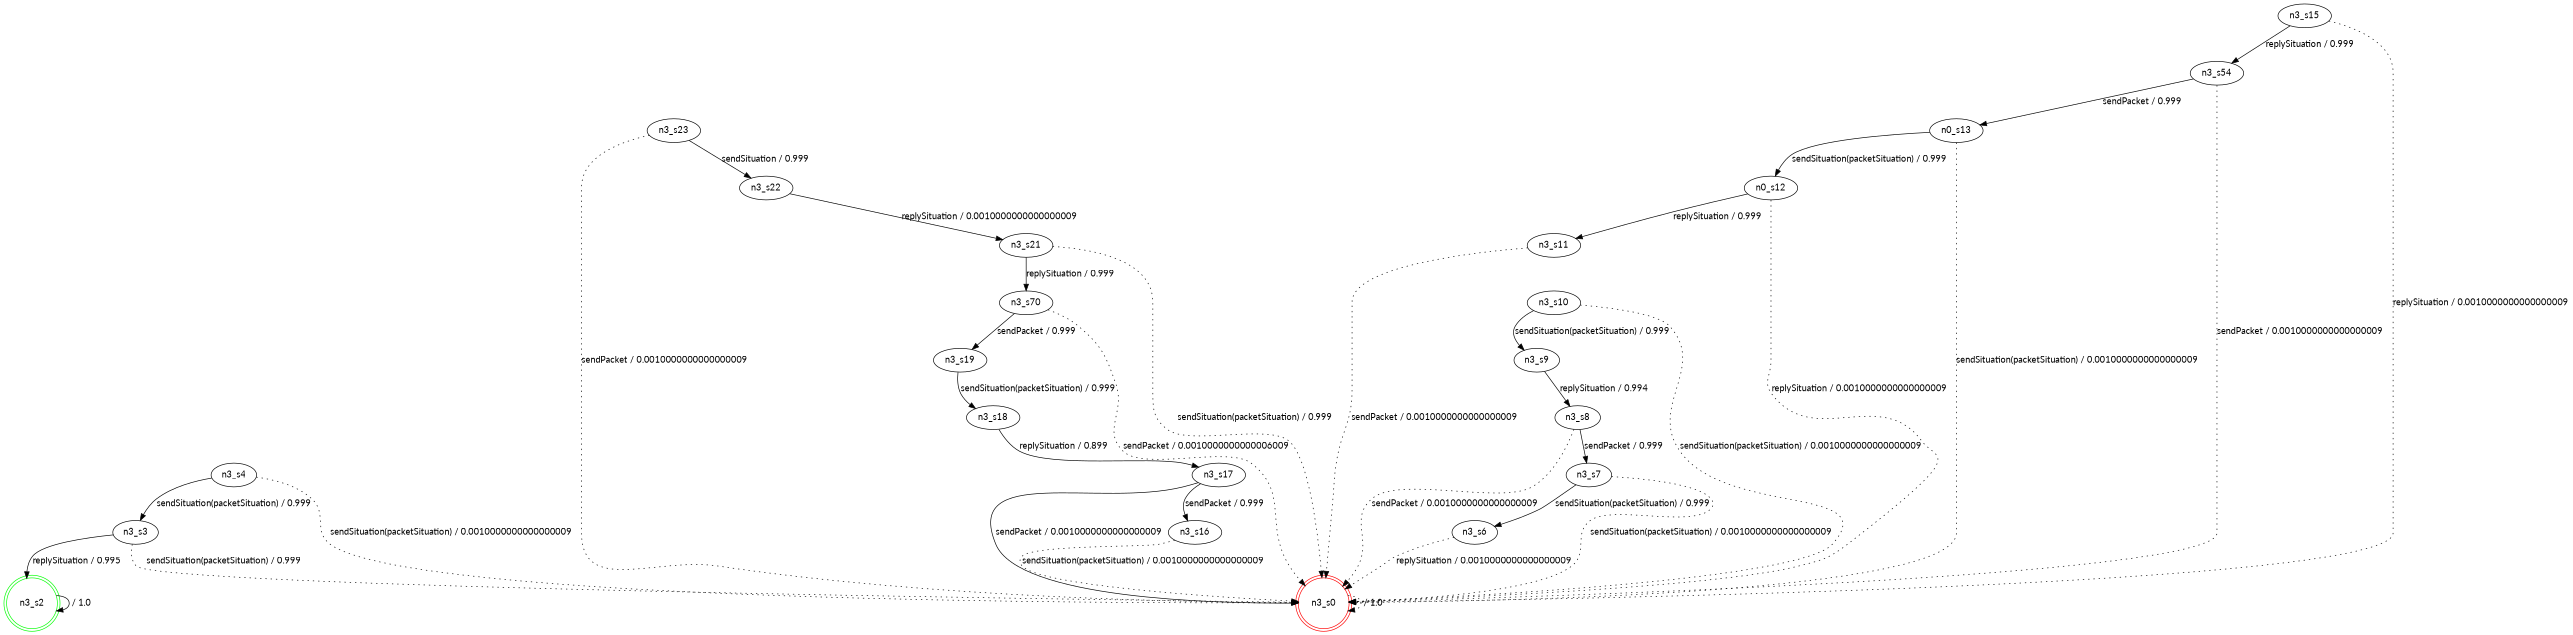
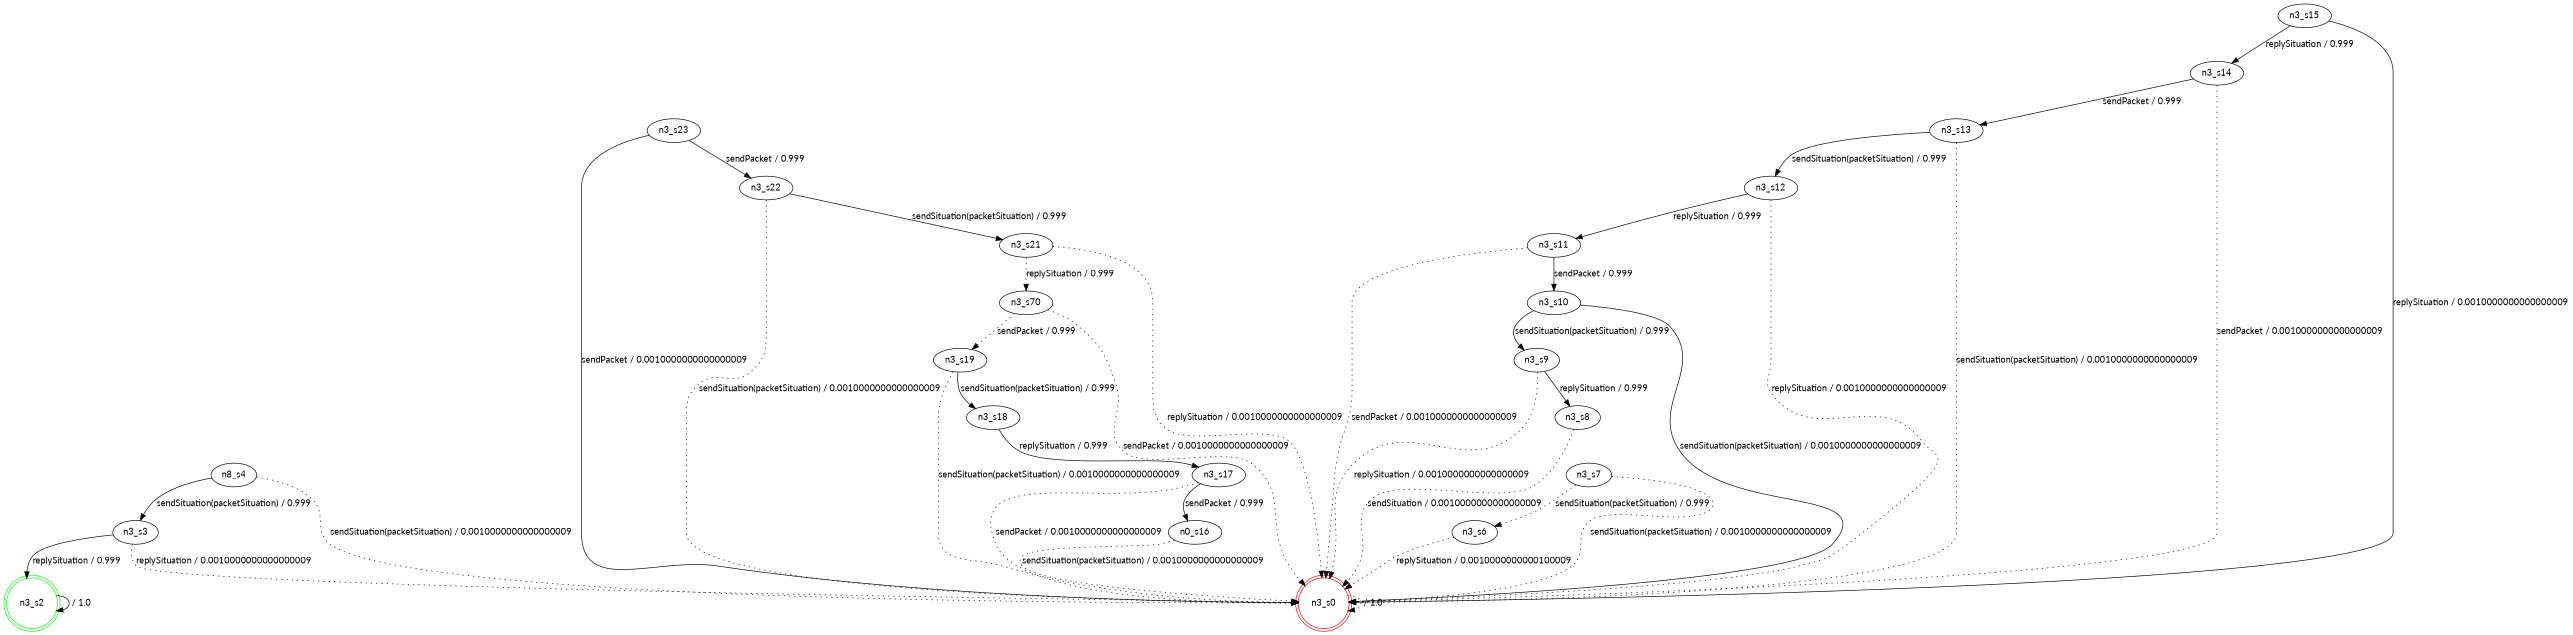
node "n3_s54": label "n3_s54" -> "n3_s14"
node "n0_s13": label "n0_s13" -> "n3_s13"
edge "n3_s23" -> "n3_s22": label "sendSituation / 0.999" -> "sendPacket / 0.999"
node "n0_s12": label "n0_s12" -> "n3_s12"
edge "n3_s22" -> "n3_s21": label "replySituation / 0.0010000000000000009" -> "sendSituation(packetSituation) / 0.999"
edge "n3_s21" -> "n3_s70": style solid -> dotted
edge "n3_s11" -> "n3_s10": added, label "sendPacket / 0.999"
edge "n3_s70" -> "n3_s19": style solid -> dotted
edge "n3_s9" -> "n3_s8": label "replySituation / 0.994" -> "replySituation / 0.999"
edge "n3_s21" -> "n3_s0": label "sendSituation(packetSituation) / 0.999" -> "replySituation / 0.0010000000000000009"
edge "n3_s9" -> "n3_s0": added, label "replySituation / 0.0010000000000000009"
edge "n3_s8" -> "n3_s7": removed, label "sendPacket / 0.999"
edge "n3_s18" -> "n3_s17": label "replySituation / 0.899" -> "replySituation / 0.999"
edge "n3_s70" -> "n3_s0": label "sendPacket / 0.0010000000000006009" -> "sendPacket / 0.0010000000000000009"
node "n3_s4": label "n3_s4" -> "n8_s4"
edge "n3_s8" -> "n3_s0": label "sendPacket / 0.0010000000000000009" -> "sendSituation / 0.0010000000000000009"
edge "n3_s7" -> "n3_s6": style solid -> dotted
node "n3_s16": label "n3_s16" -> "n0_s16"
edge "n3_s10" -> "n3_s0": style dotted -> solid
edge "n3_s17" -> "n3_s0": style solid -> dotted
edge "n3_s3" -> "n3_s2": label "replySituation / 0.995" -> "replySituation / 0.999"
edge "n3_s3" -> "n3_s0": label "sendSituation(packetSituation) / 0.999" -> "replySituation / 0.0010000000000000009"
edge "n3_s6" -> "n3_s0": label "replySituation / 0.0010000000000000009" -> "replySituation / 0.0010000000000100009"
edge "n3_s22" -> "n3_s0": added, label "sendSituation(packetSituation) / 0.0010000000000000009"
edge "n3_s23" -> "n3_s0": style dotted -> solid
edge "n3_s19" -> "n3_s0": added, label "sendSituation(packetSituation) / 0.0010000000000000009"
edge "n3_s15" -> "n3_s0": style dotted -> solid
